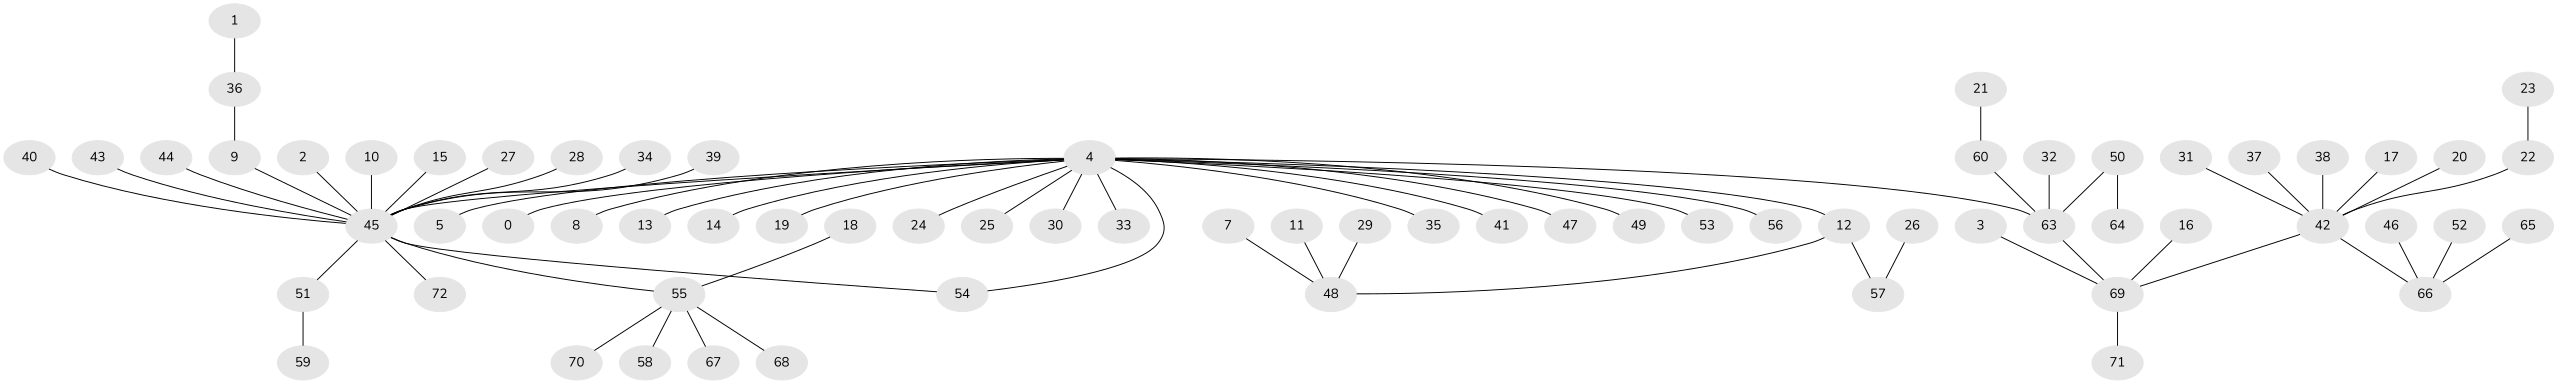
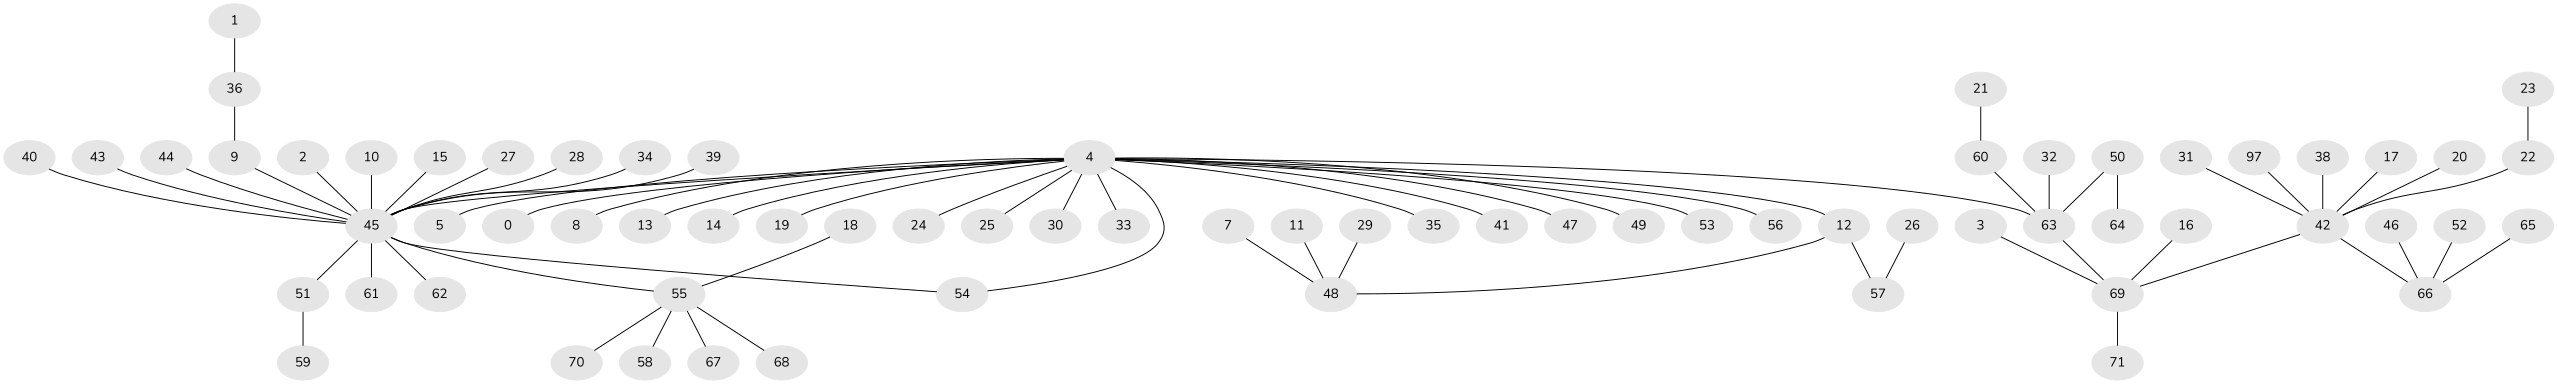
node "37": label "37" -> "97"
node "61": added
node "72": label "72" -> "62"
